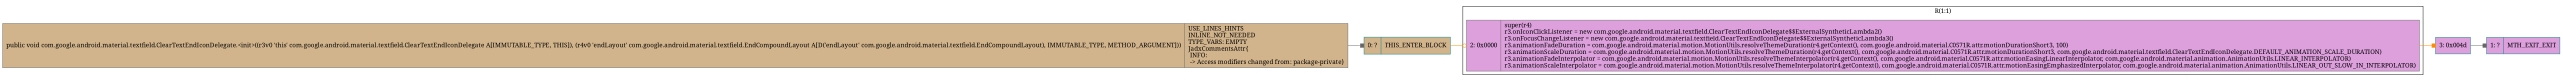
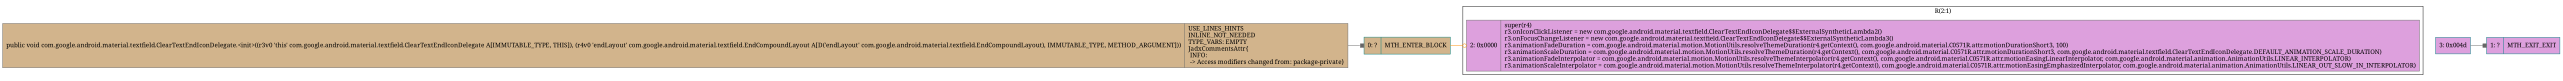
cluster "R(1:1)": label "R(1:1)" -> "R(2:1)"
node "0: ?": text "THIS_ENTER_BLOCK" -> "MTH_ENTER_BLOCK"
edge "2: 0x0000" -> "3: 0x004d": removed
